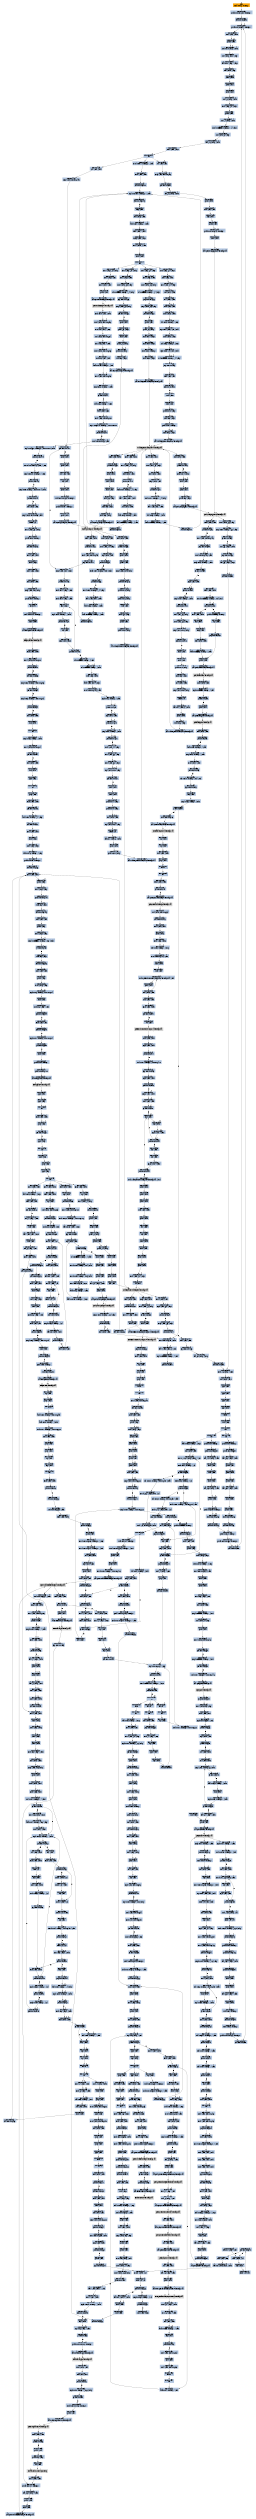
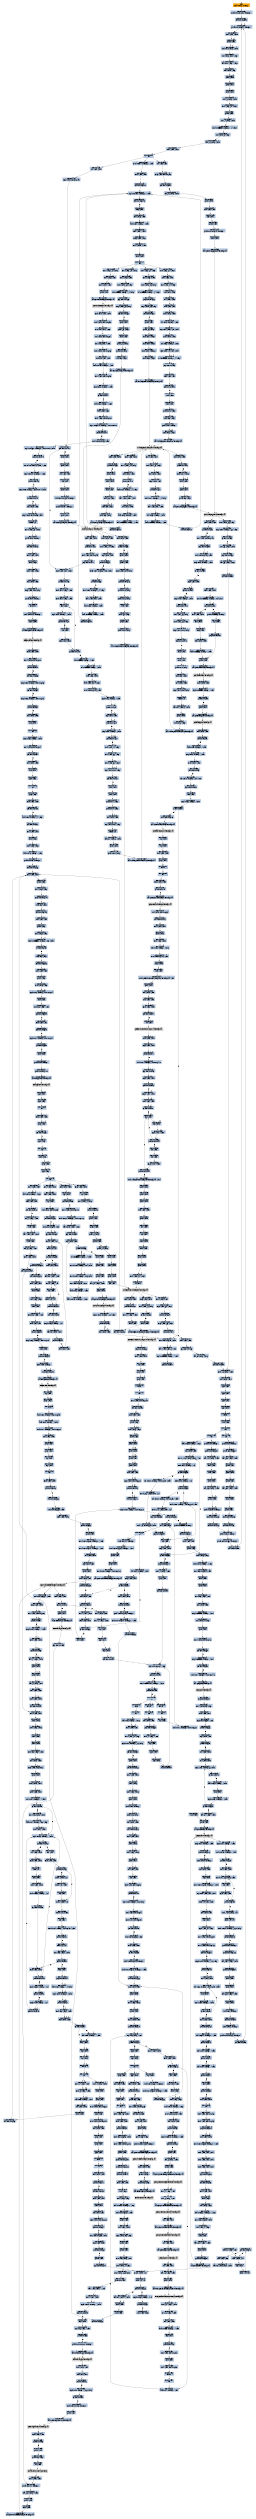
edge "0x01002b5b xorl %ebx, %ebx" -> "0x01002b54 movl GetEnvironmentStringsW@kernel32.dll, %esi": now "0x01002b53 pushl %esi" -> "0x01002b54 movl GetEnvironmentStringsW@kernel32.dll, %esi"
